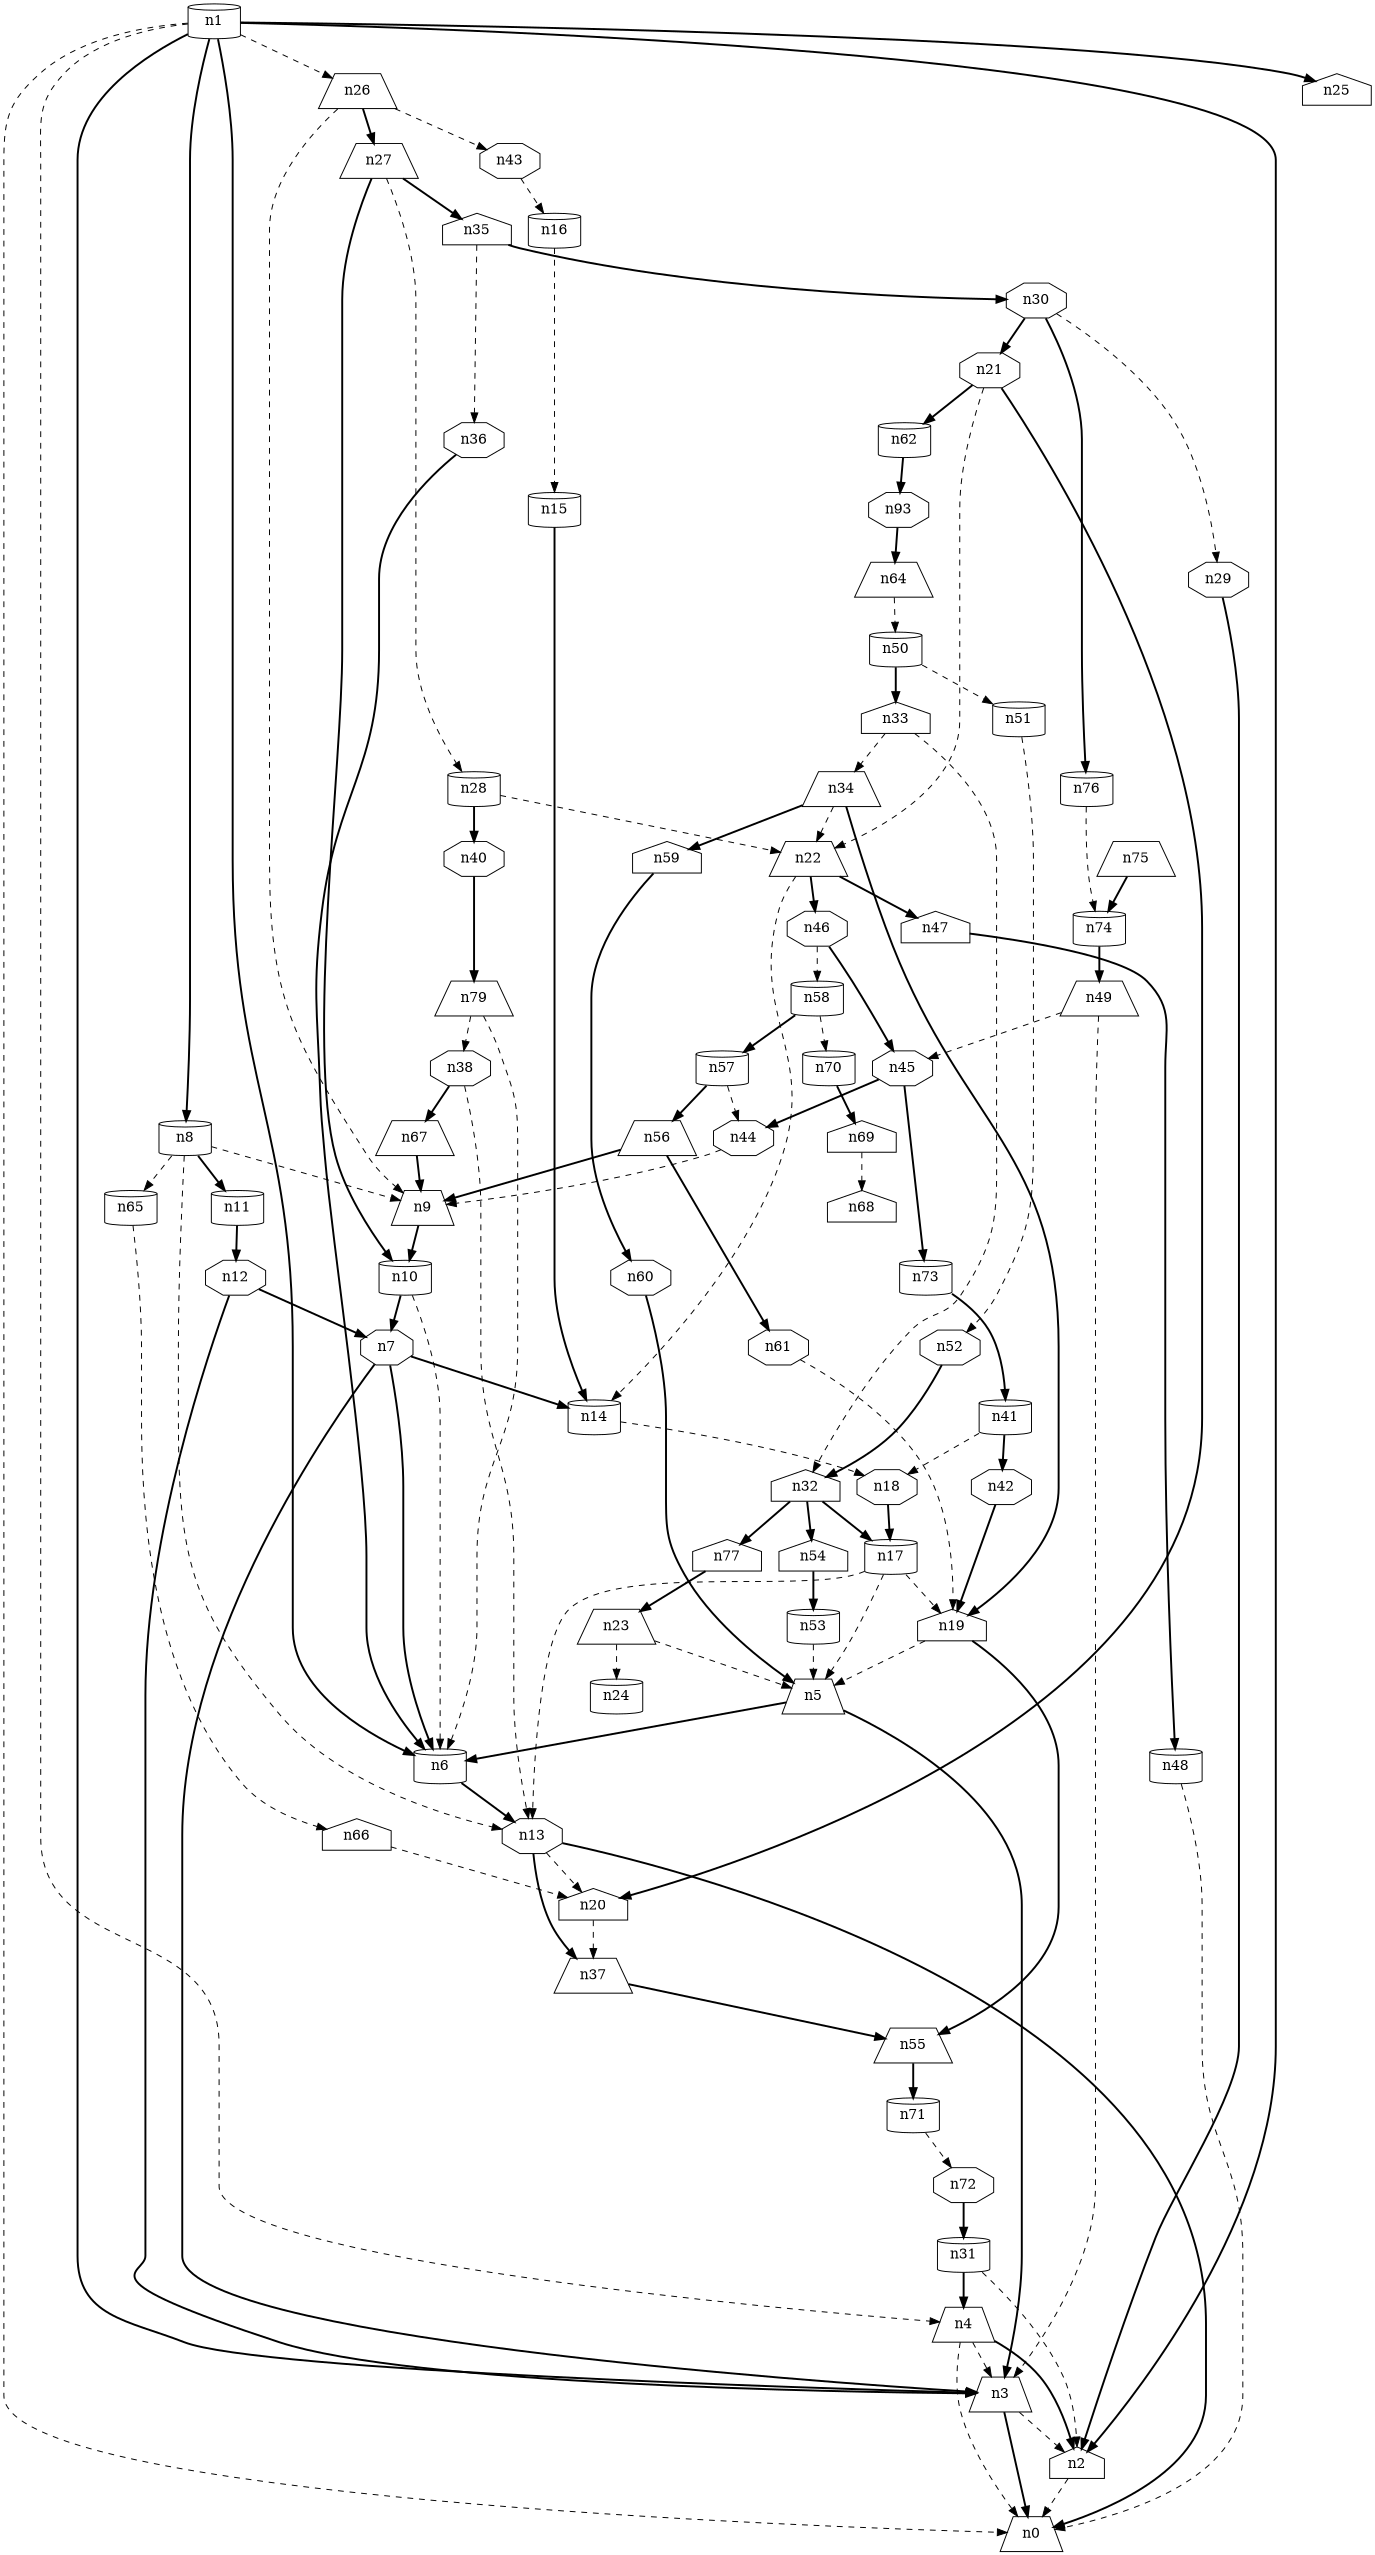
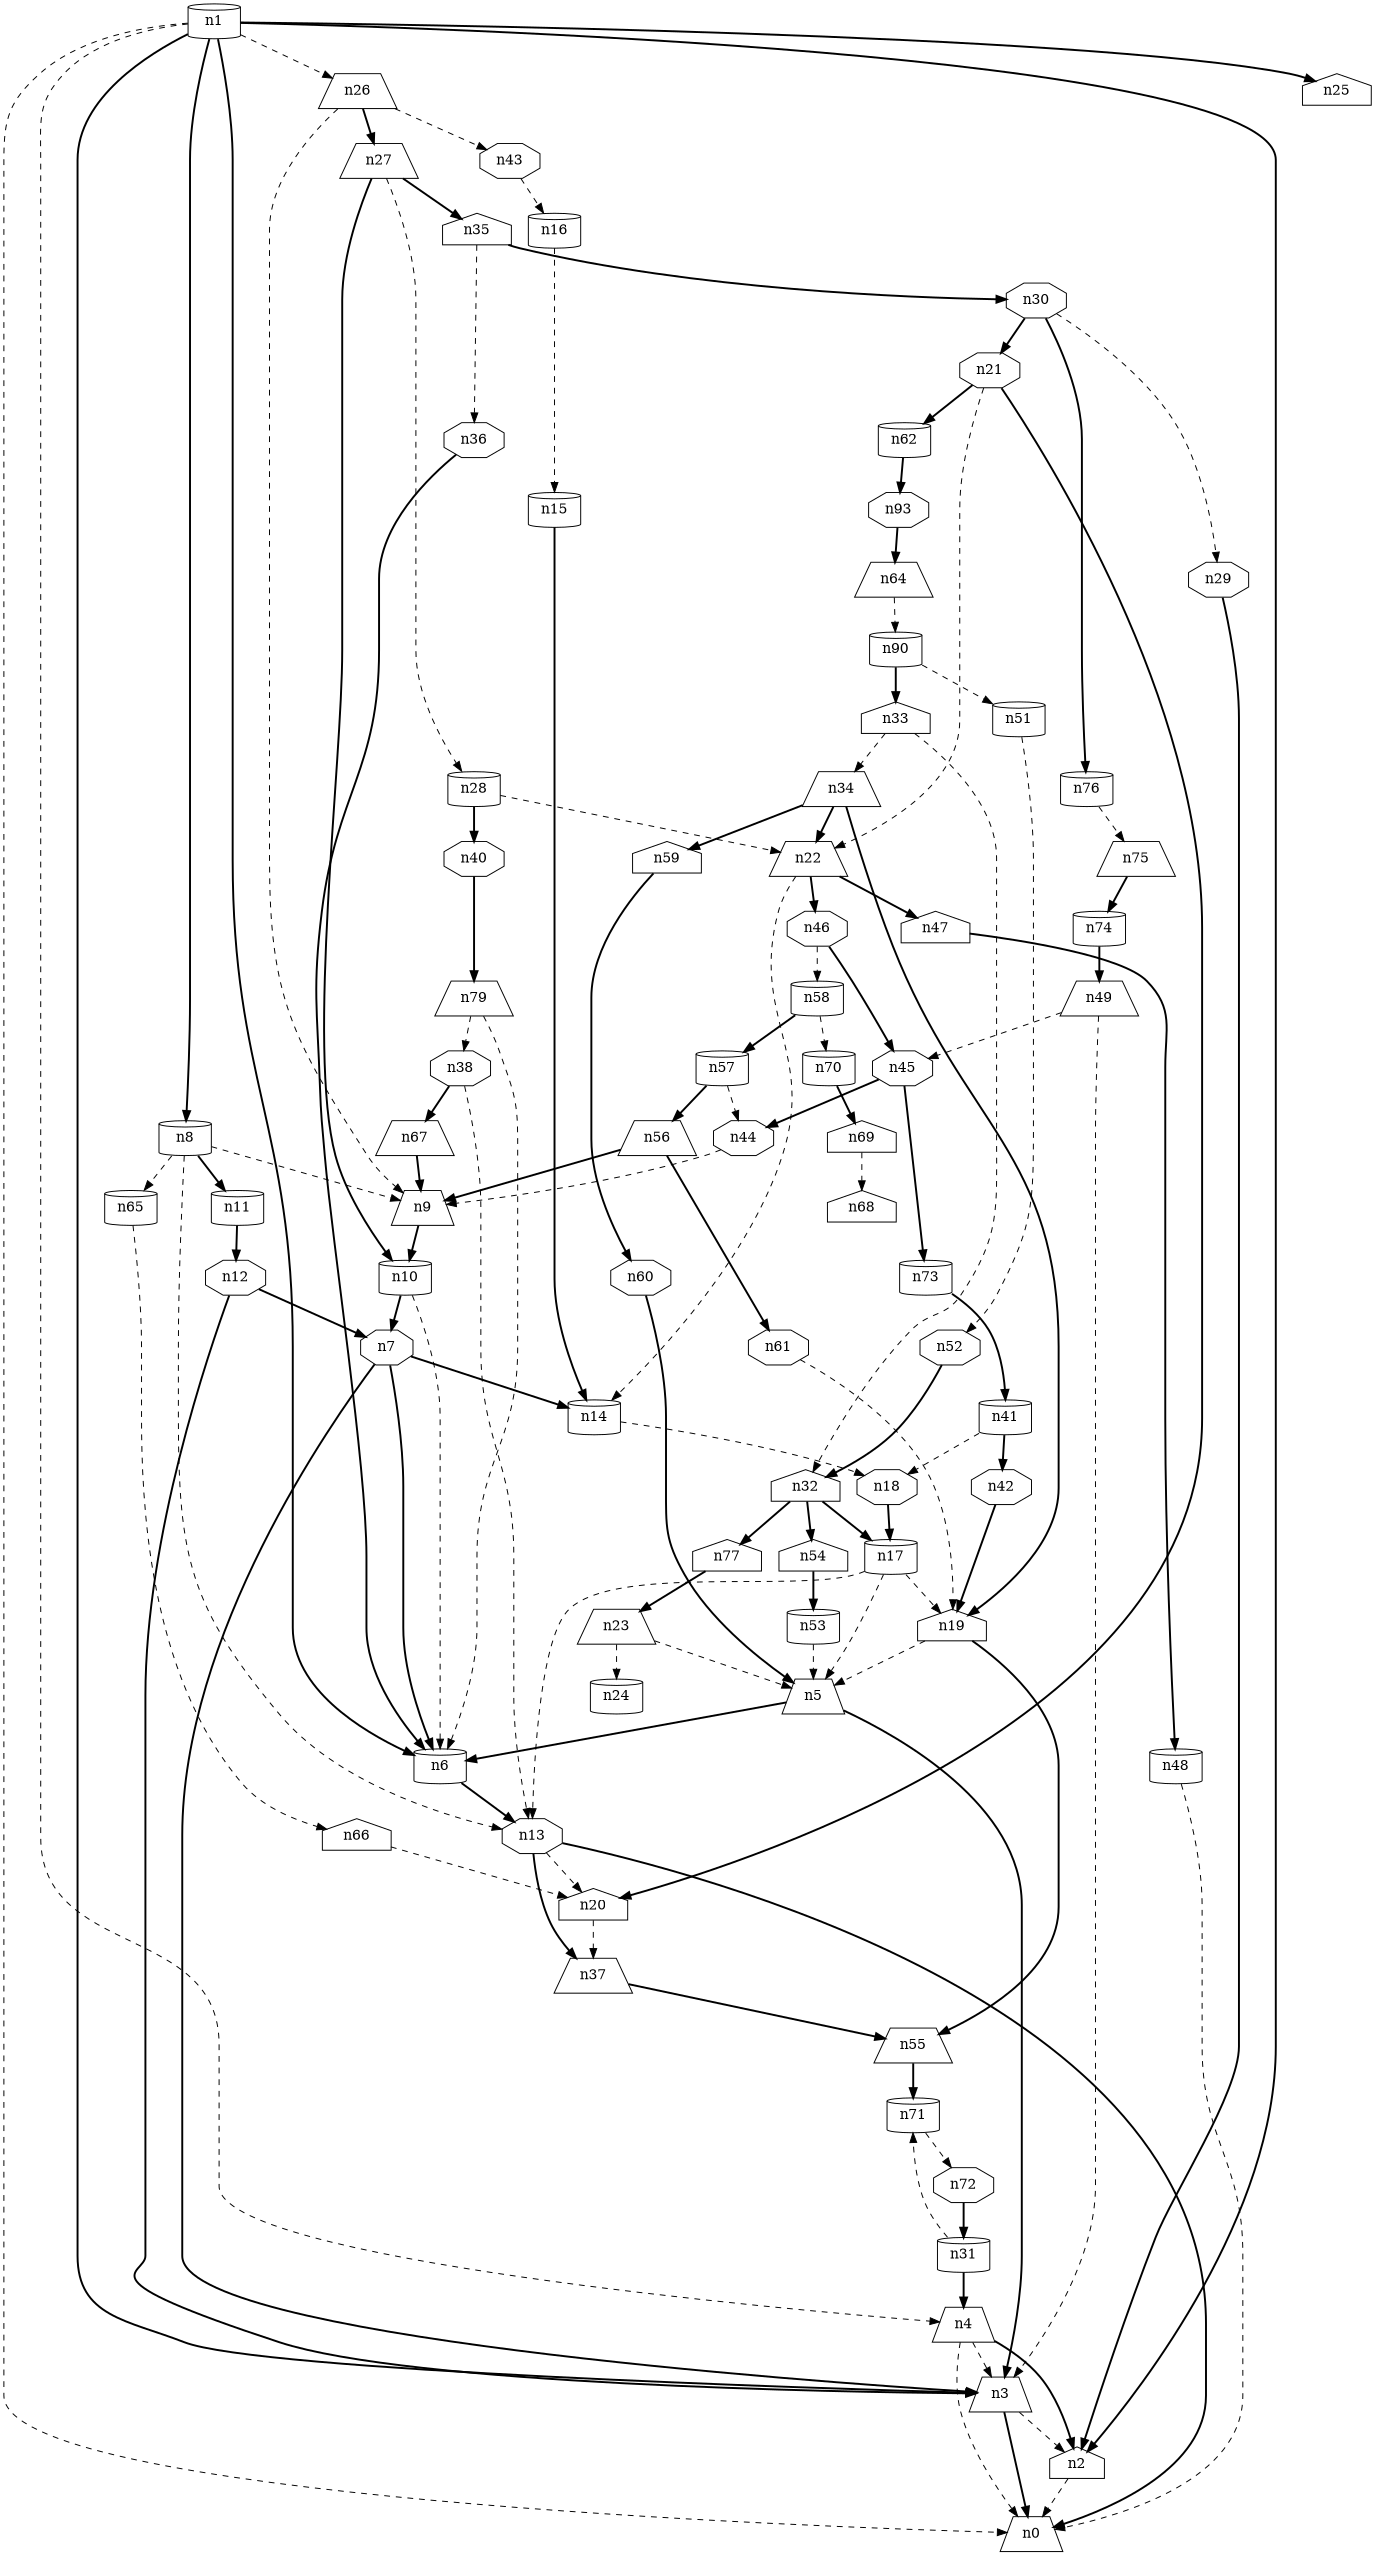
node "n50": label "n50" -> "n90"
edge "n34" -> "n22": style dashed -> bold
edge "n76" -> "n74": now "n76" -> "n75"
edge "n31" -> "n2": now "n31" -> "n71"
